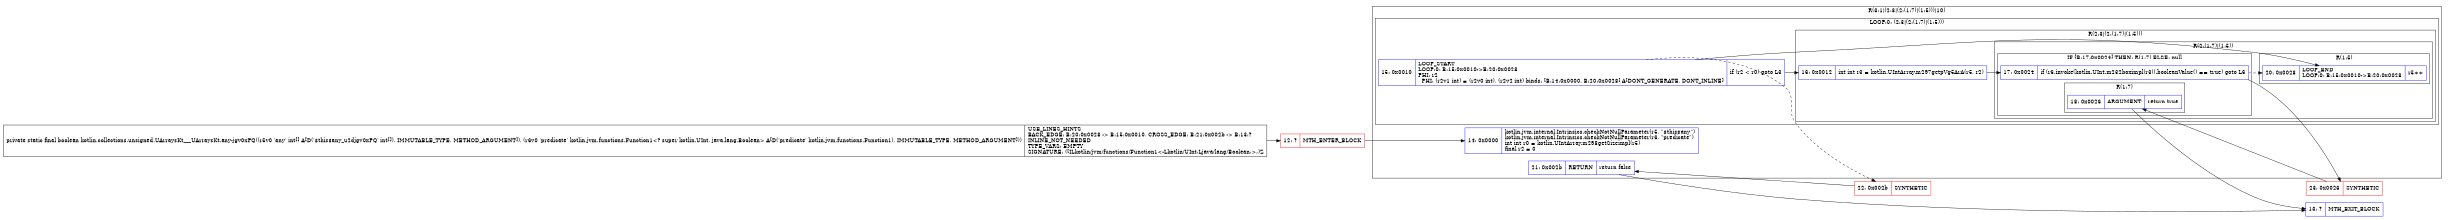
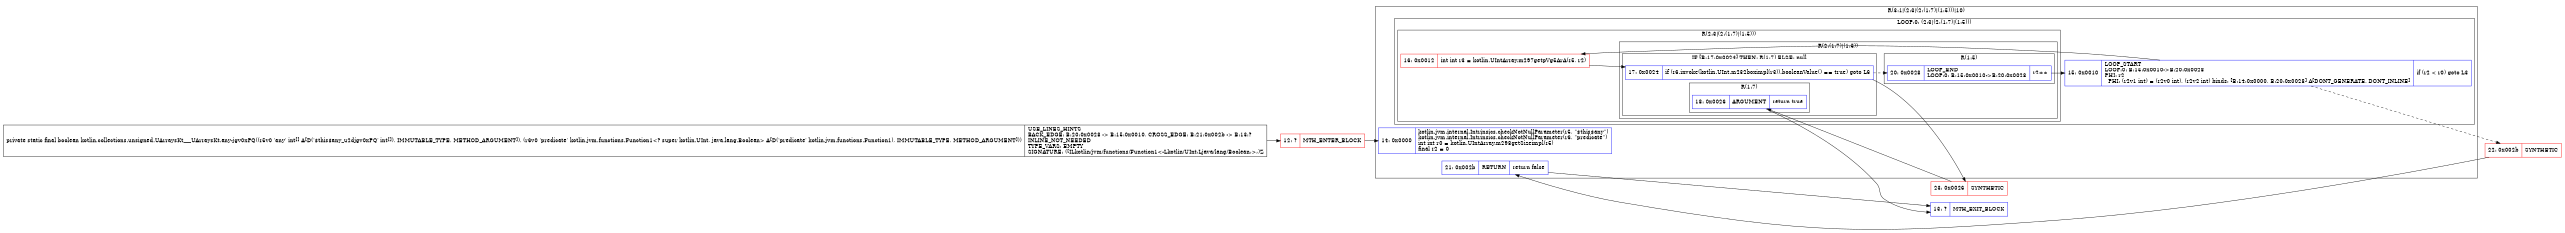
edge "15: 0x0010" -> "20: 0x0028": reversed
node "16: 0x0012": color blue -> red
node "20: 0x0028": text "r5++" -> "r2++"
